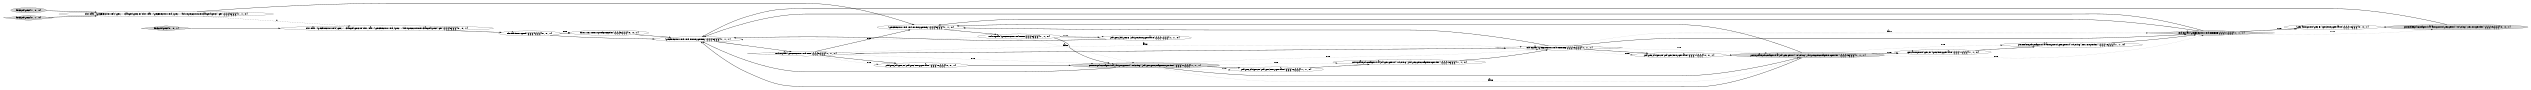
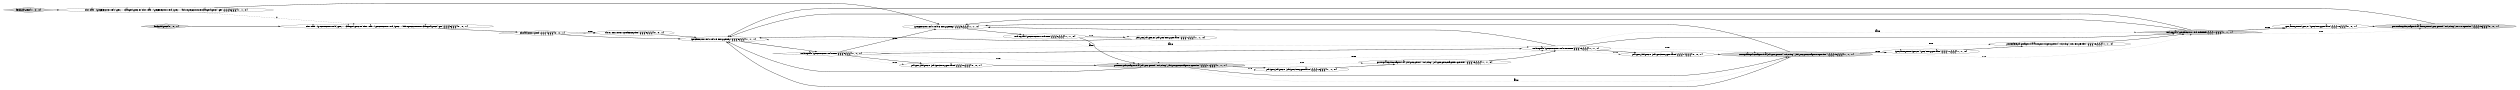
node "fetchJobSpecs['1', '0', '0']": shape ellipse -> diamond
node "fetchJobSpecs['0', '1', '0']": removed
node "Thread.interrupted()@@@4@@@['0', '0', '1']": shape ellipse -> diamond
node "verb.equals(SpecExecutor.Verb.UPDATE)@@@13@@@['1', '1', '1']": shape diamond -> ellipse
